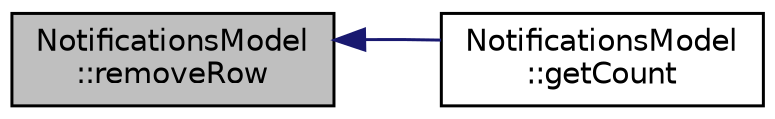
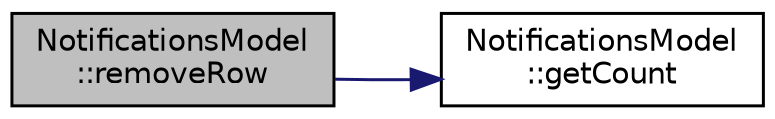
edge "NotificationsModel ::getCount" -> "NotificationsModel ::removeRow": reversed
